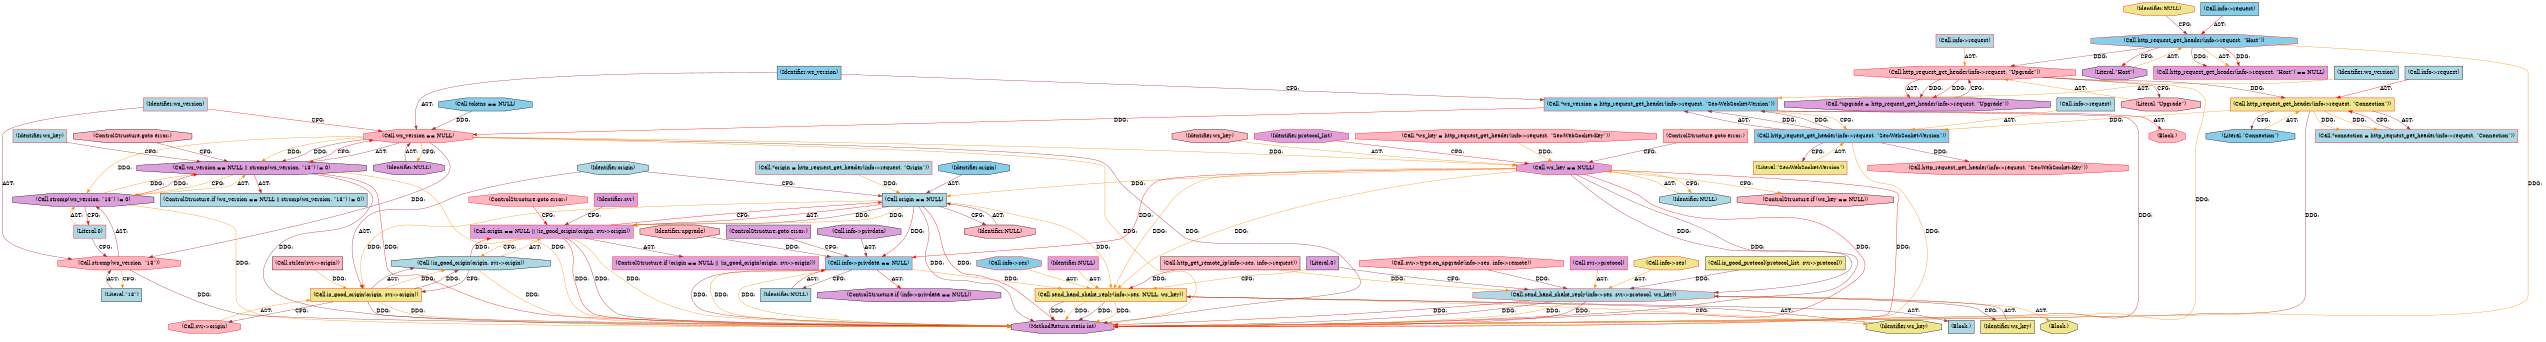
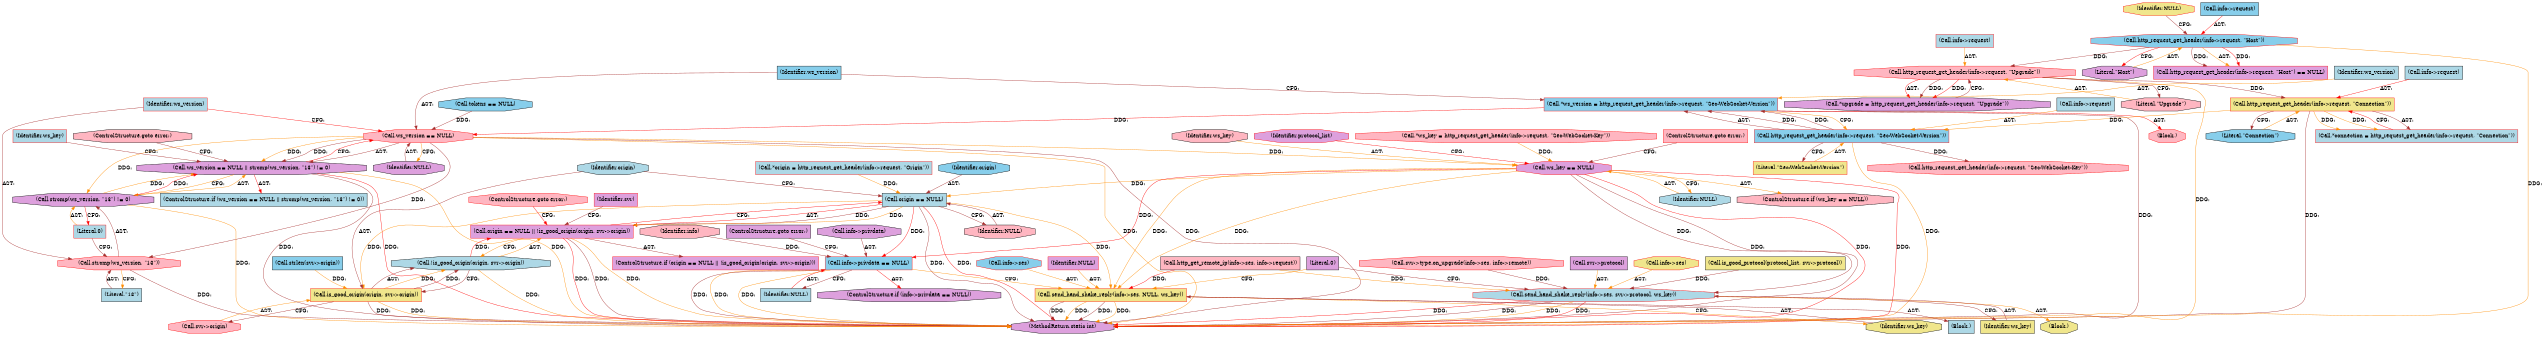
edge "(Call,ws_key == NULL)" -> "(ControlStructure,if (ws_key == NULL))": label "CFG: " -> "AST: "
node "(Identifier,upgrade)": label "(Identifier,upgrade)" -> "(Identifier,info)"
node "(Call,strlen(svr->origin))": fillcolor lightpink -> skyblue
node "(Call,svr->protocol)": color red -> black
edge "(Call,info->privdata == NULL)" -> "(Call,send_hand_shake_reply(info->ses, NULL, ws_key))": label "DDG: " -> "CFG: "
